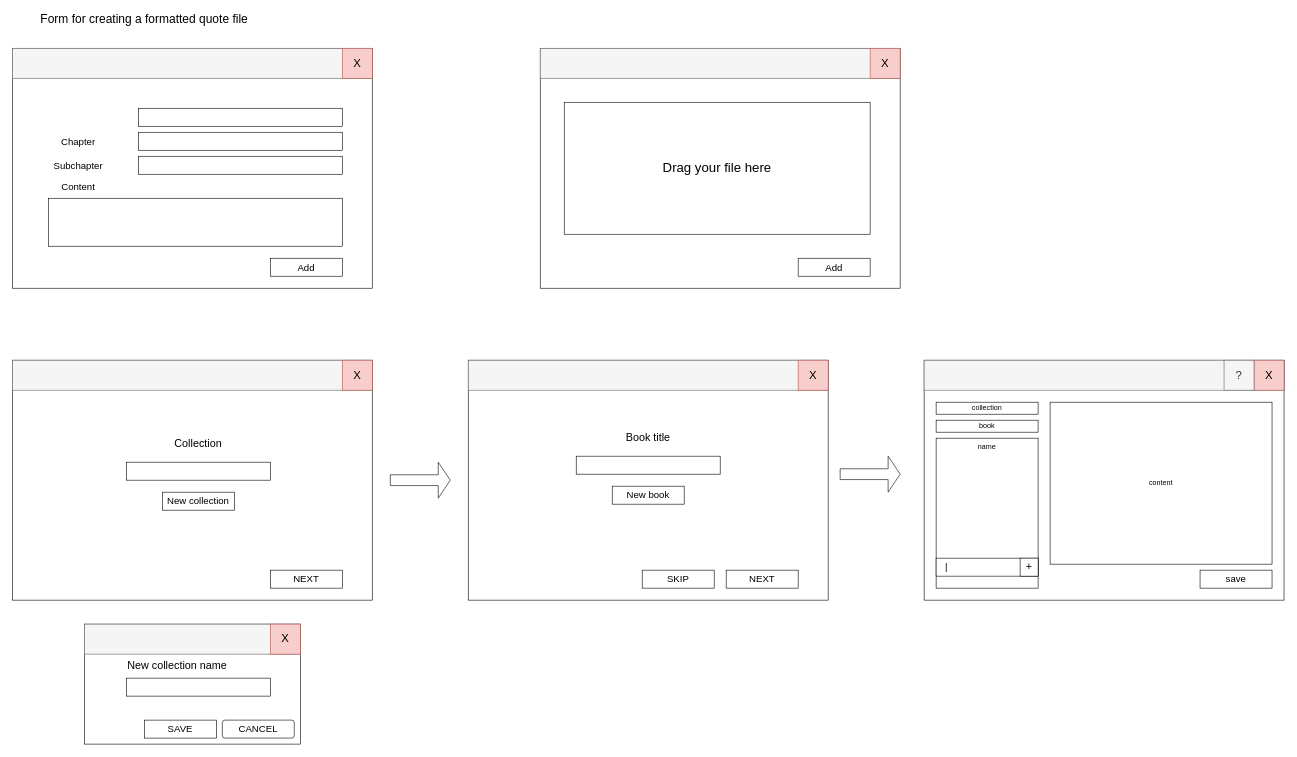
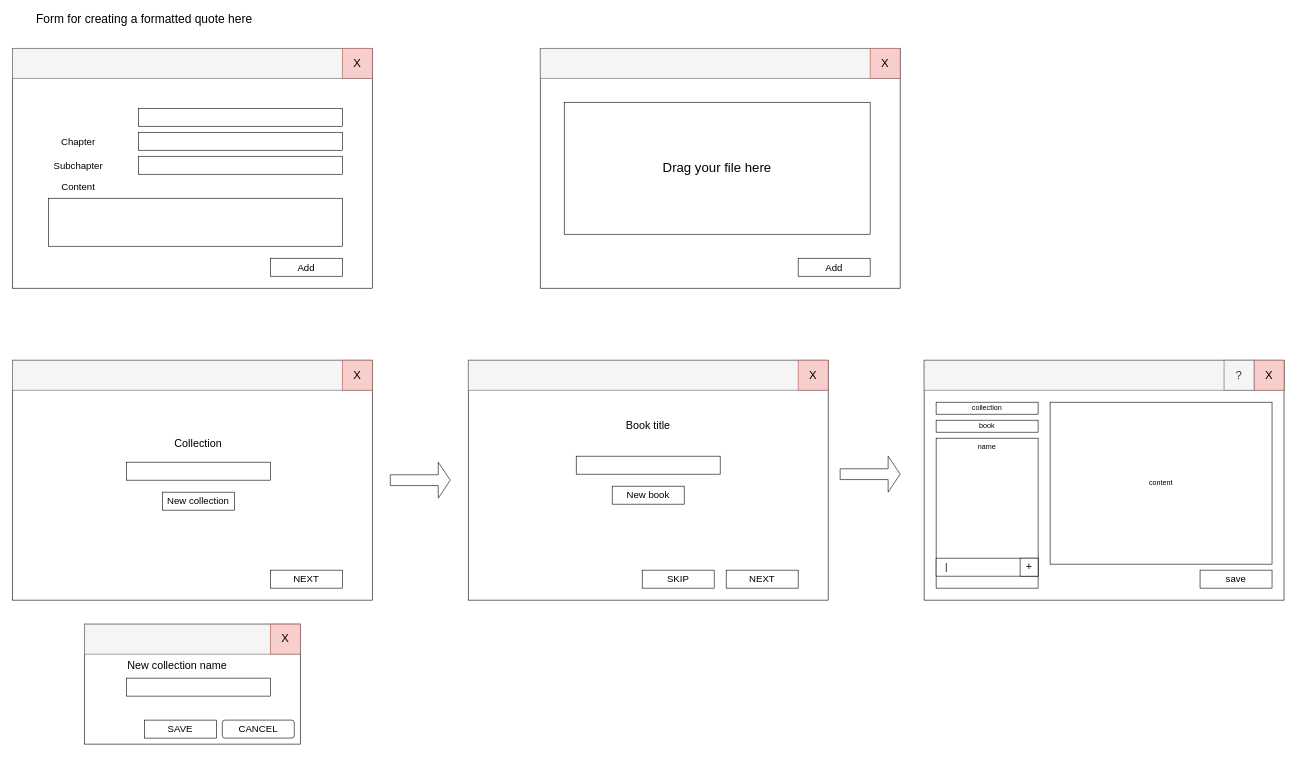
node "Form for creating a formatted quote file": label "Form for creating a formatted quote file" -> "Form for creating a formatted quote here"
node "Book title": moved (648, 438) -> (648, 426)
